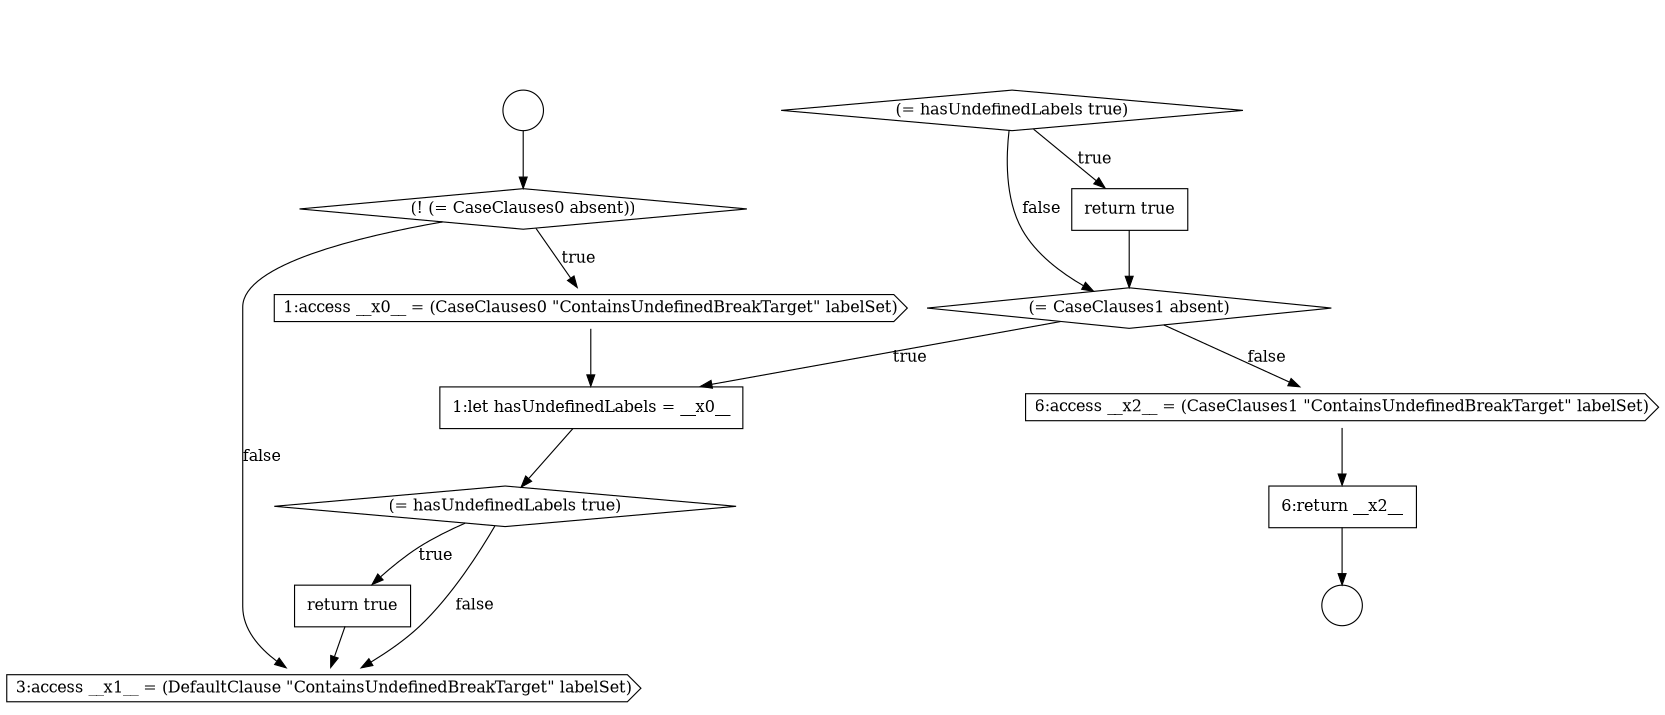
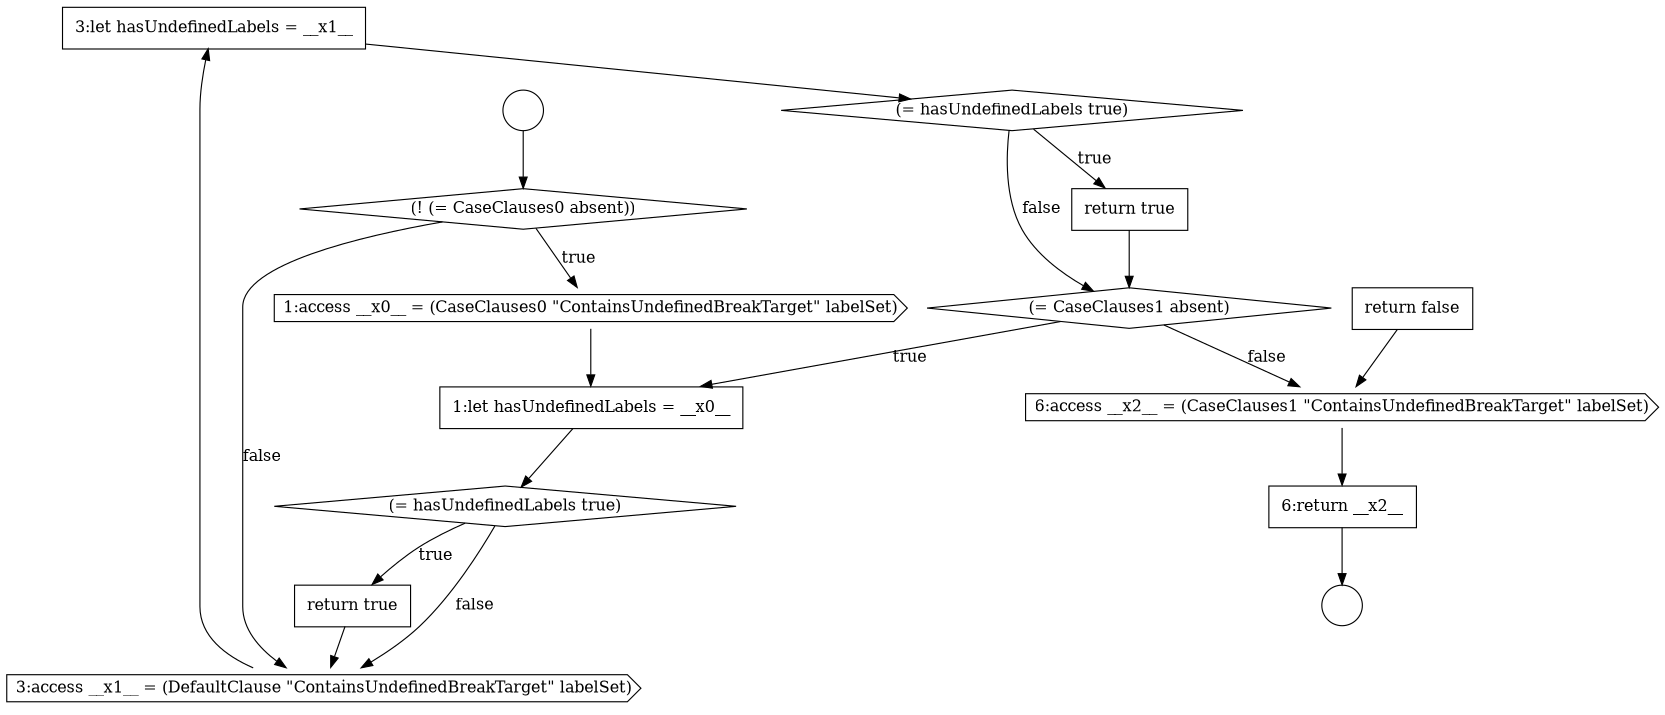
node "3:let hasUndefinedLabels = __x1__": added
node "return false": added
